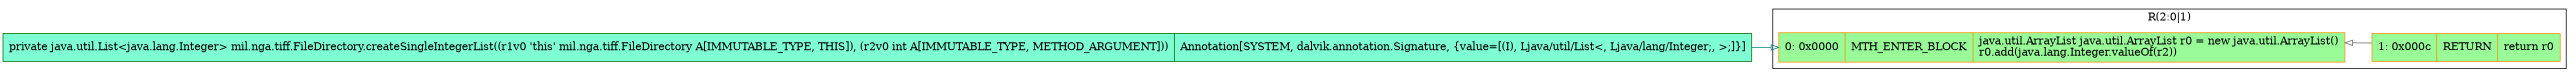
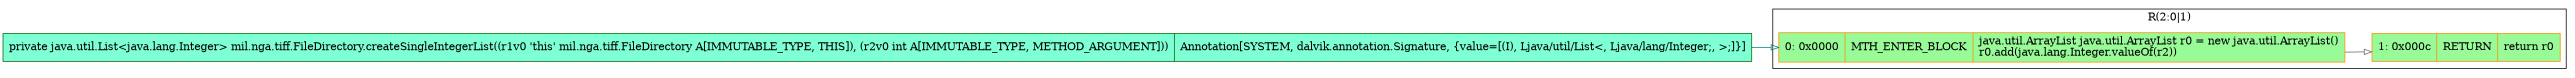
edge "1: 0x000c" -> "0: 0x0000": reversed
